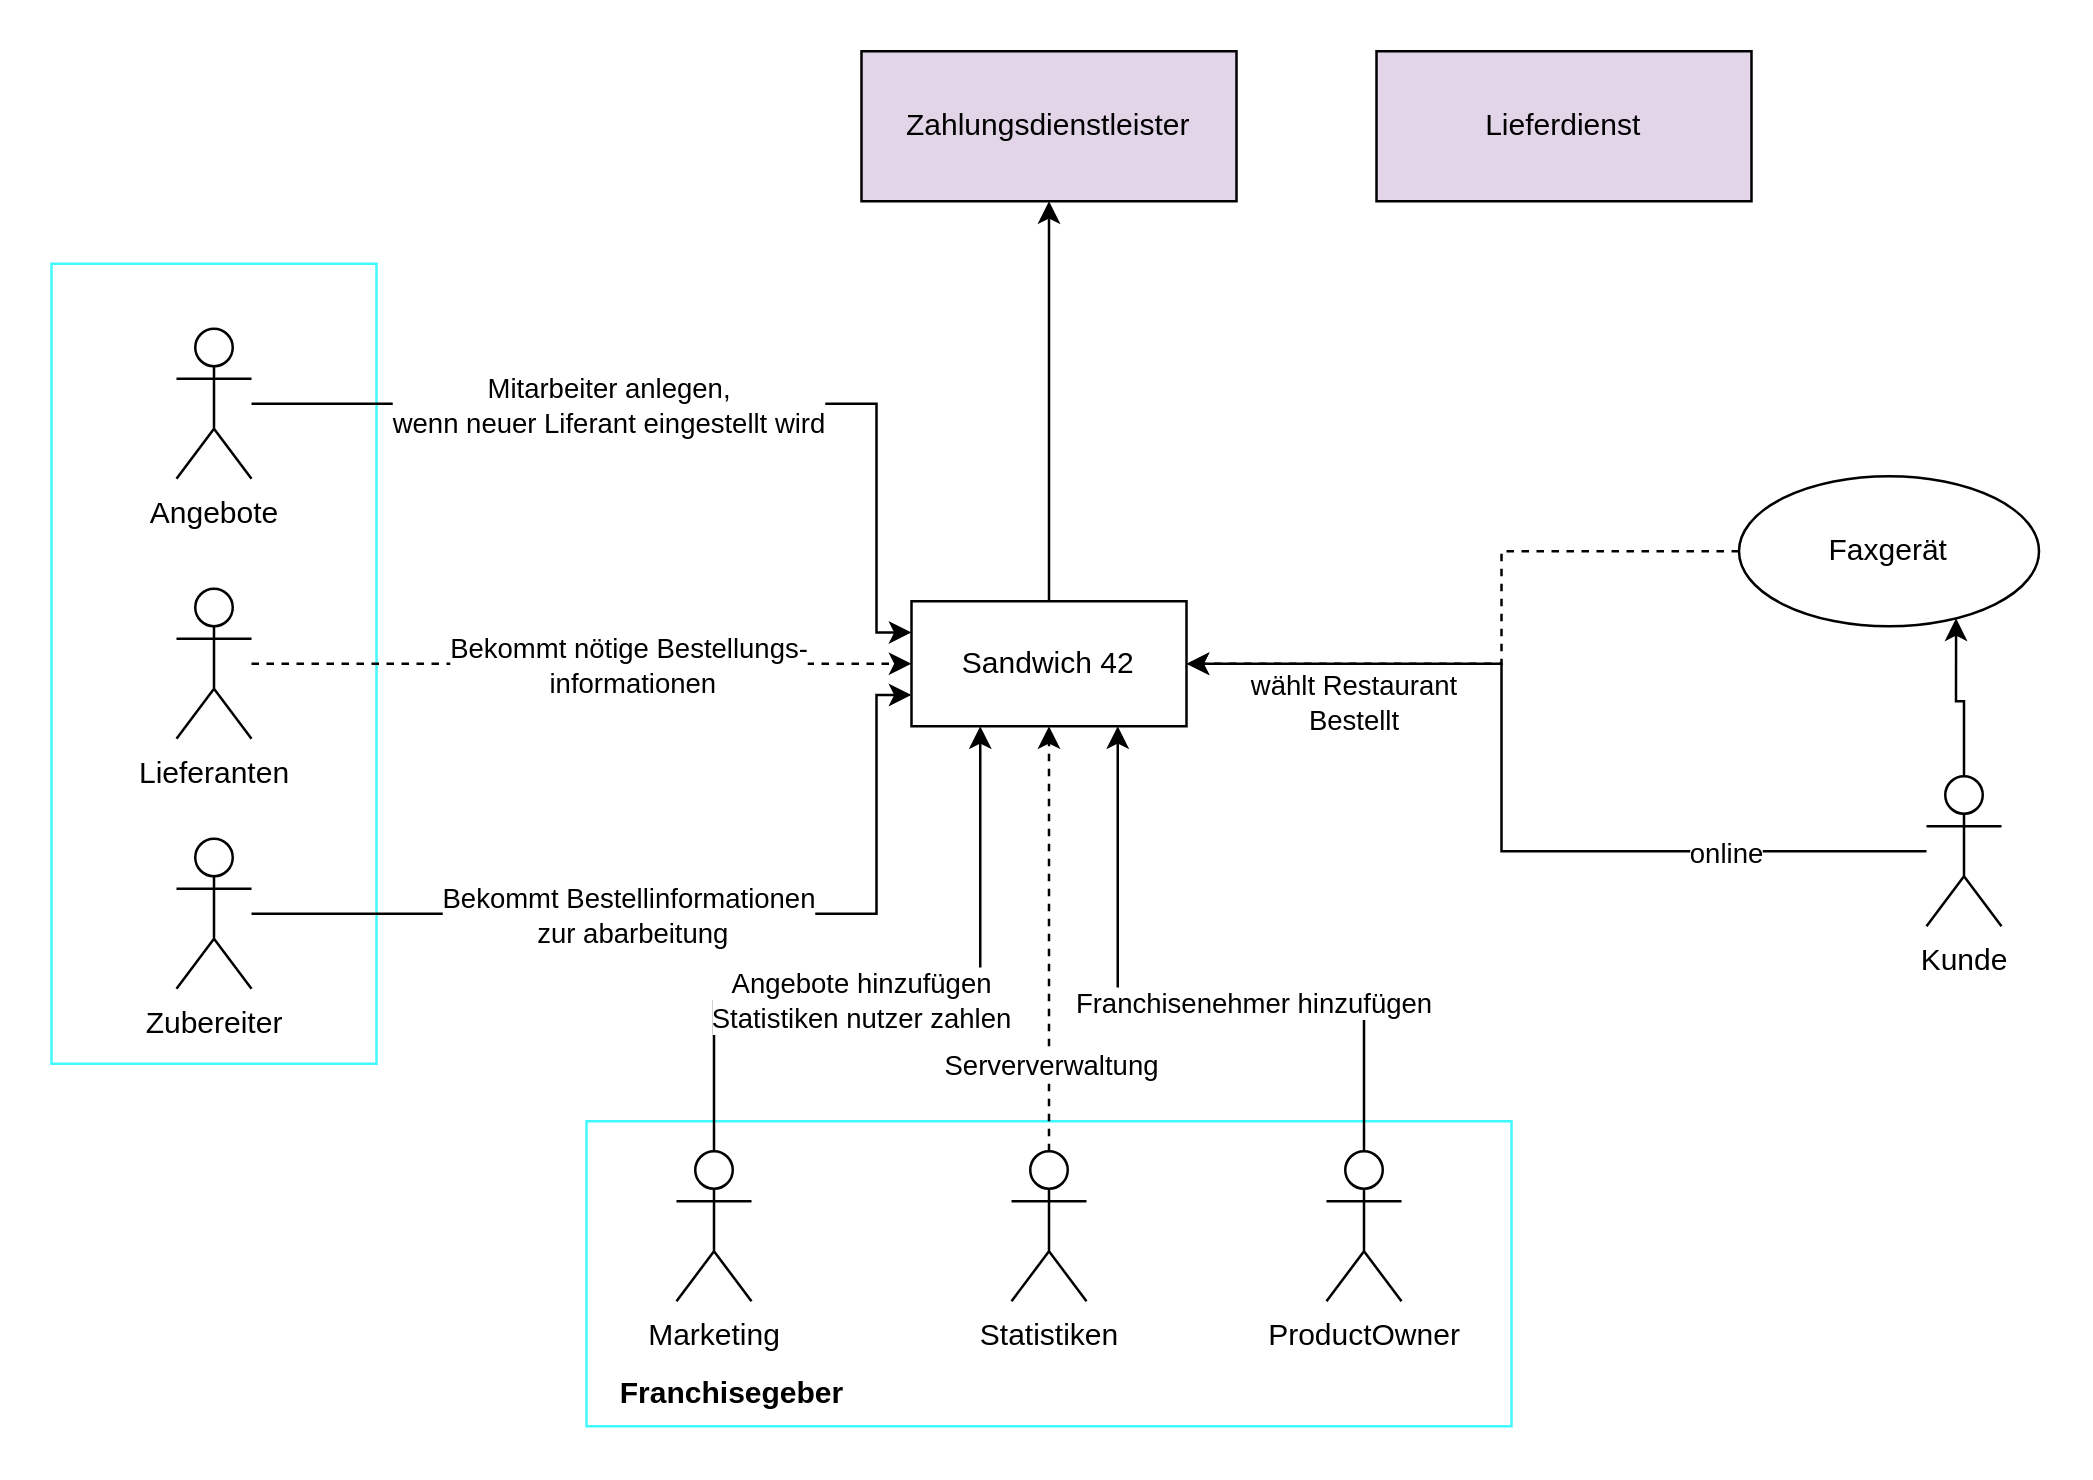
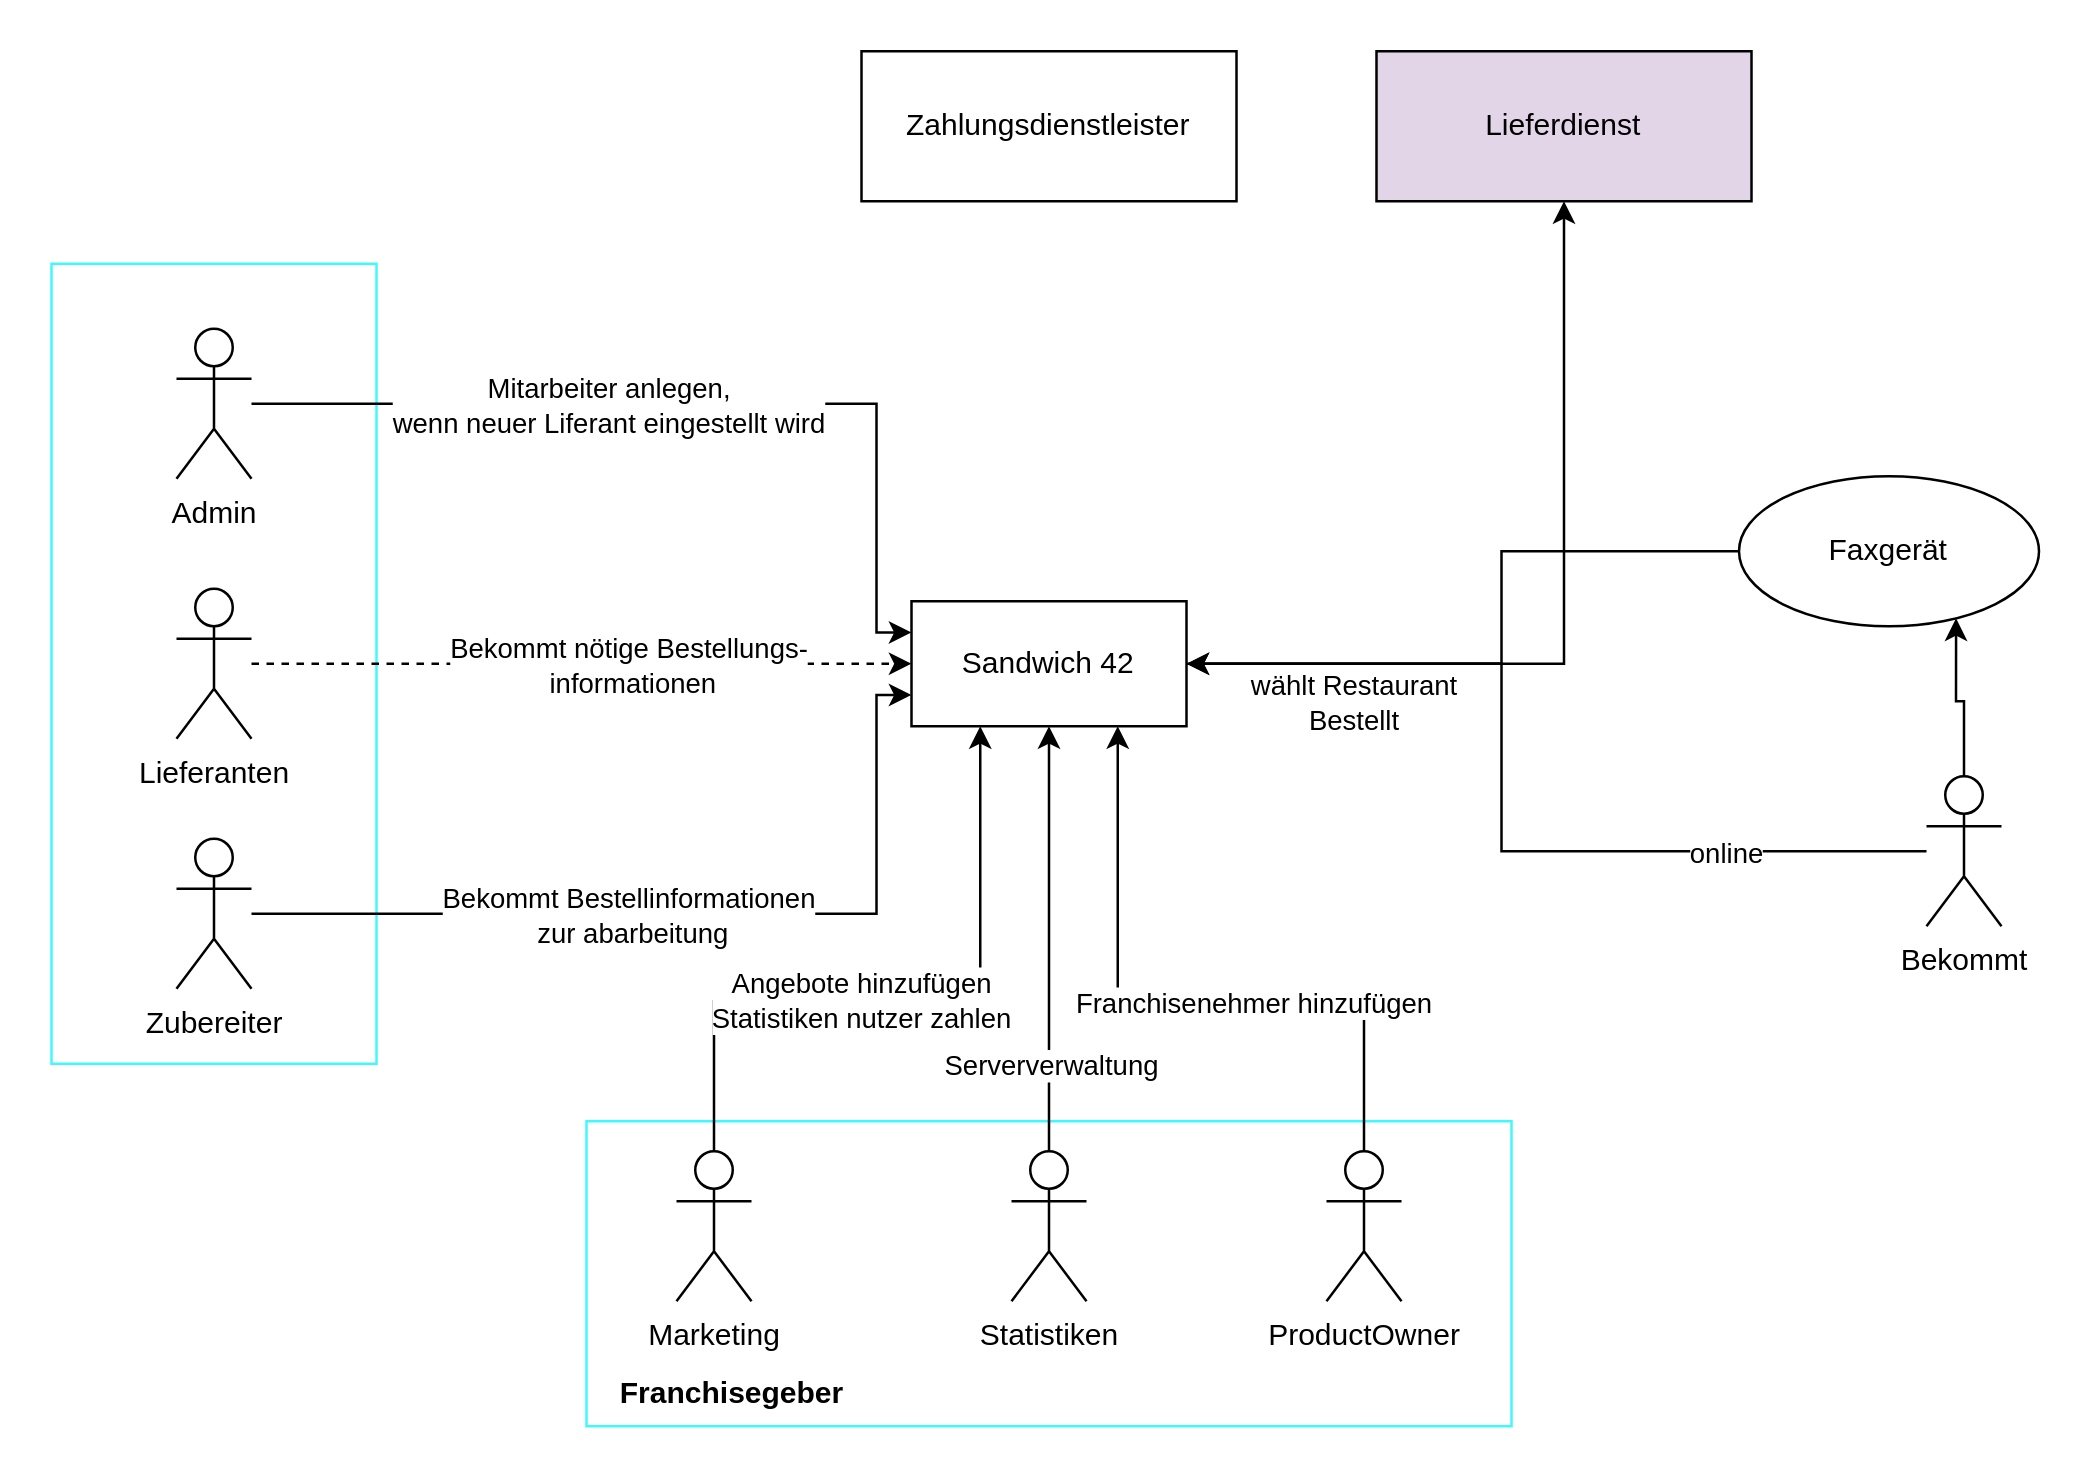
node "Zahlungsdienstleister": fillcolor #e1d5e7 -> #ffffff
edge "Sandwich 42" -> "Zahlungsdienstleister": now "Sandwich 42" -> "Lieferdienst"
node "Angebote": label "Angebote" -> "Admin"
edge "Faxgerät" -> "Sandwich 42": style dashed -> solid
edge "Statistiken" -> "Sandwich 42": style dashed -> solid
node "Kunde": label "Kunde" -> "Bekommt"
